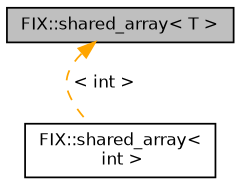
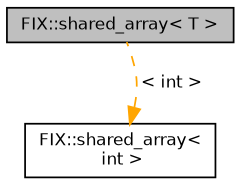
edge "FIX::shared_array< int >" -> "FIX::shared_array< T >": reversed
